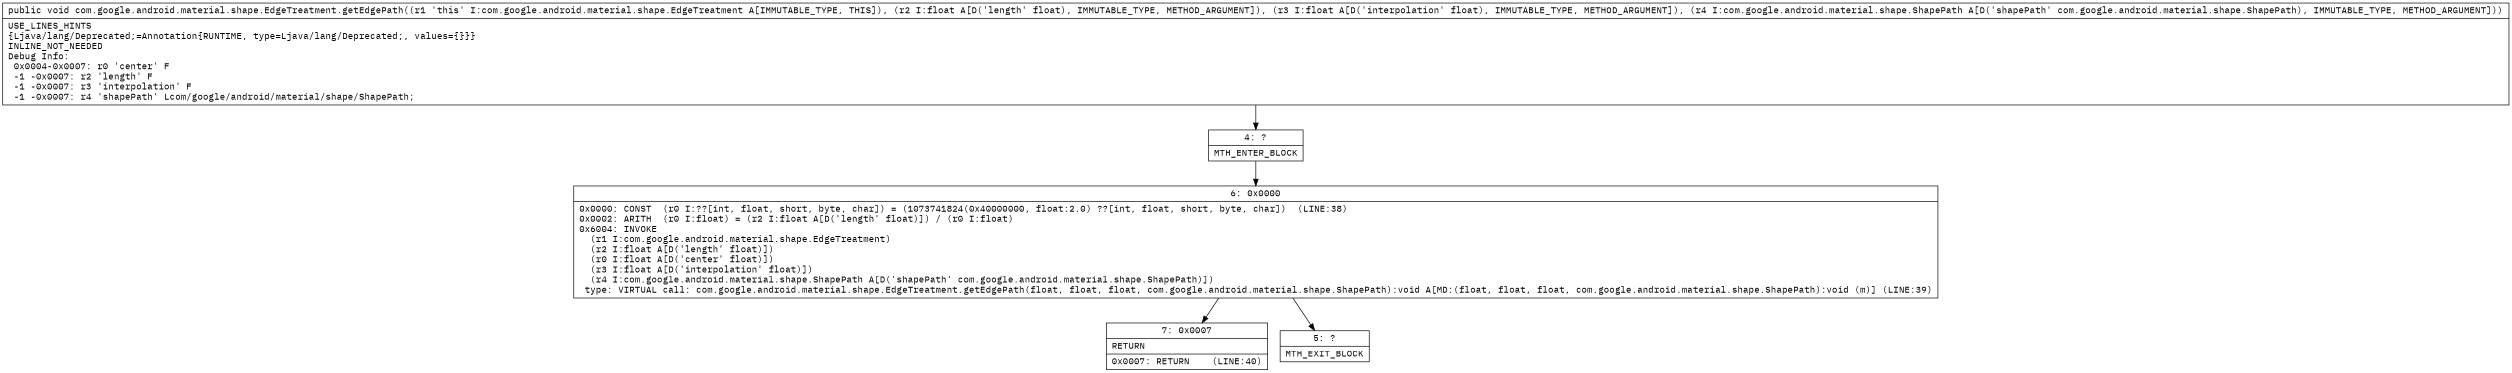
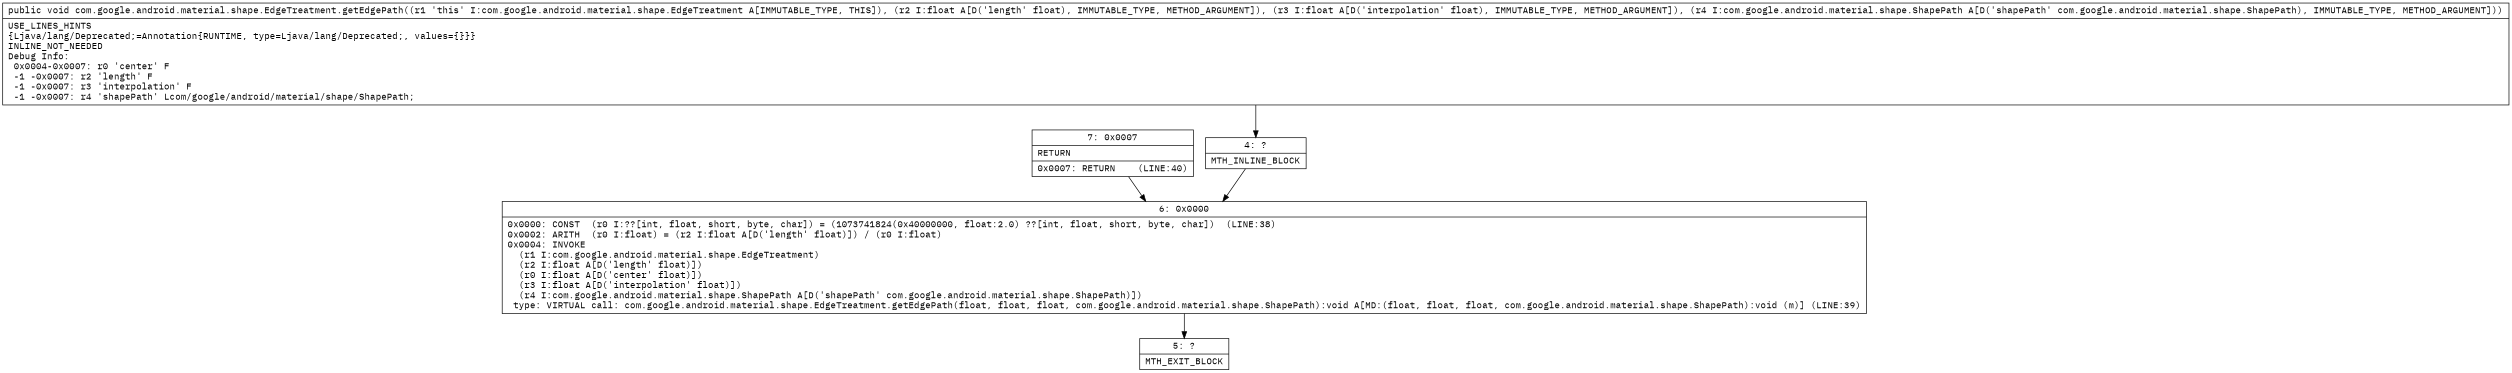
node "4: ?": text "MTH_ENTER_BLOCK" -> "MTH_INLINE_BLOCK"
node "6: 0x0000": text "0x6004: INVOKE" -> "0x0004: INVOKE"
edge "6: 0x0000" -> "7: 0x0007": reversed
